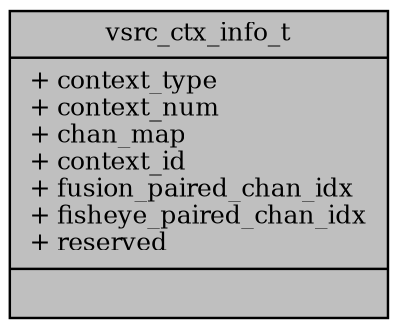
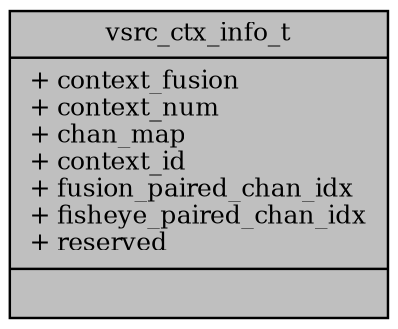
node "vsrc_ctx_info_t": text "+ context_type" -> "+ context_fusion"
